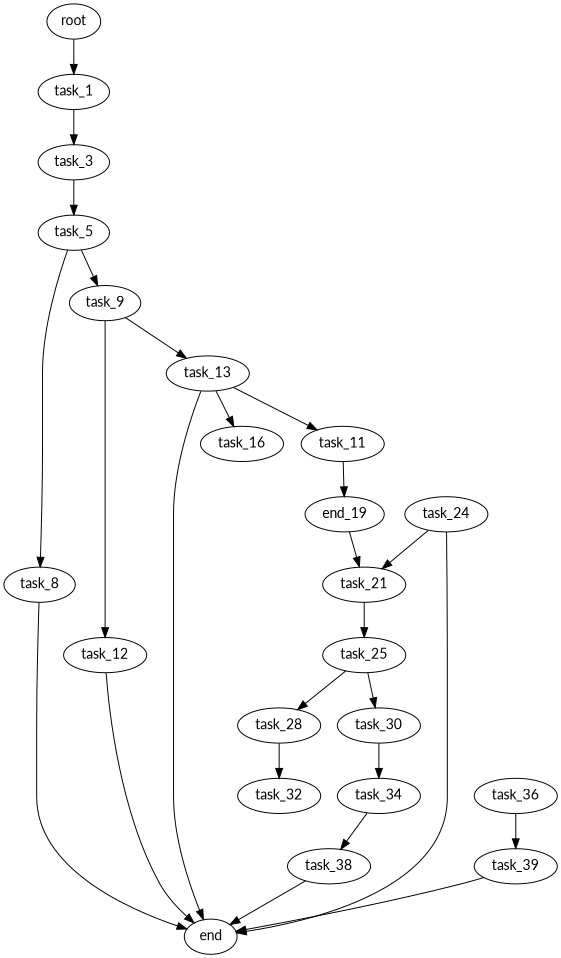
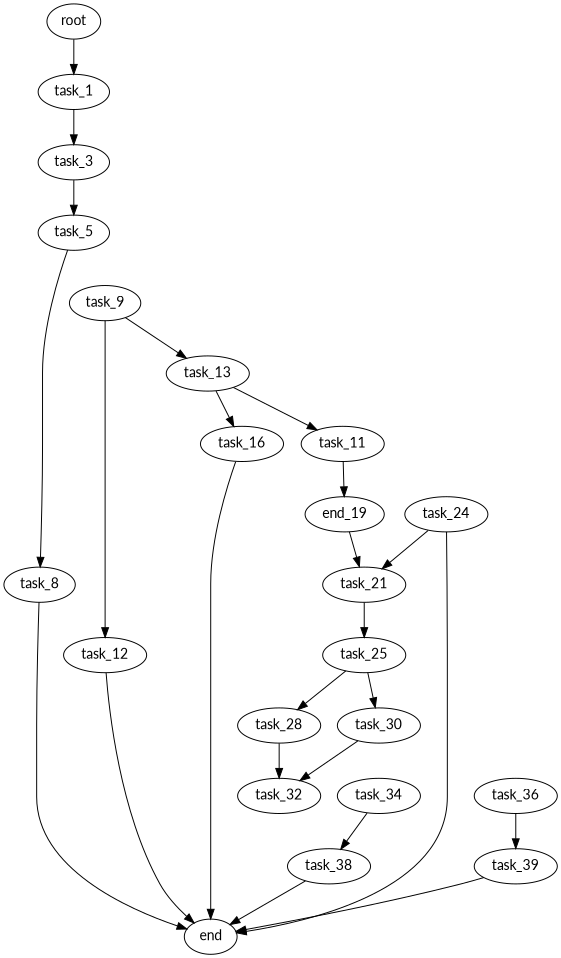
edge "task_5" -> "task_9": removed
edge "task_13" -> "end": now "task_16" -> "end"
edge "task_30" -> "task_34": now "task_30" -> "task_32"
